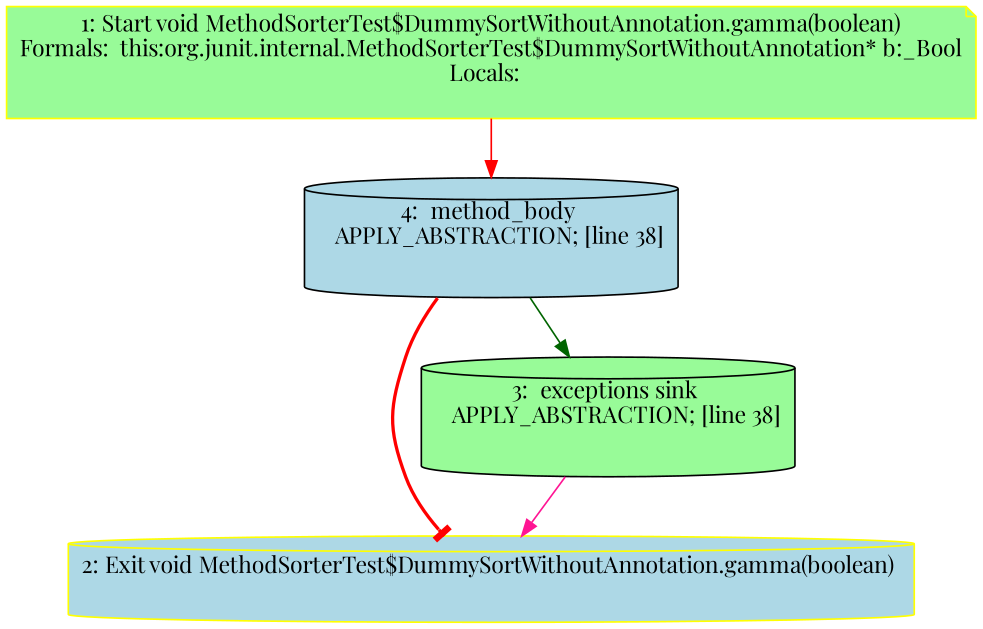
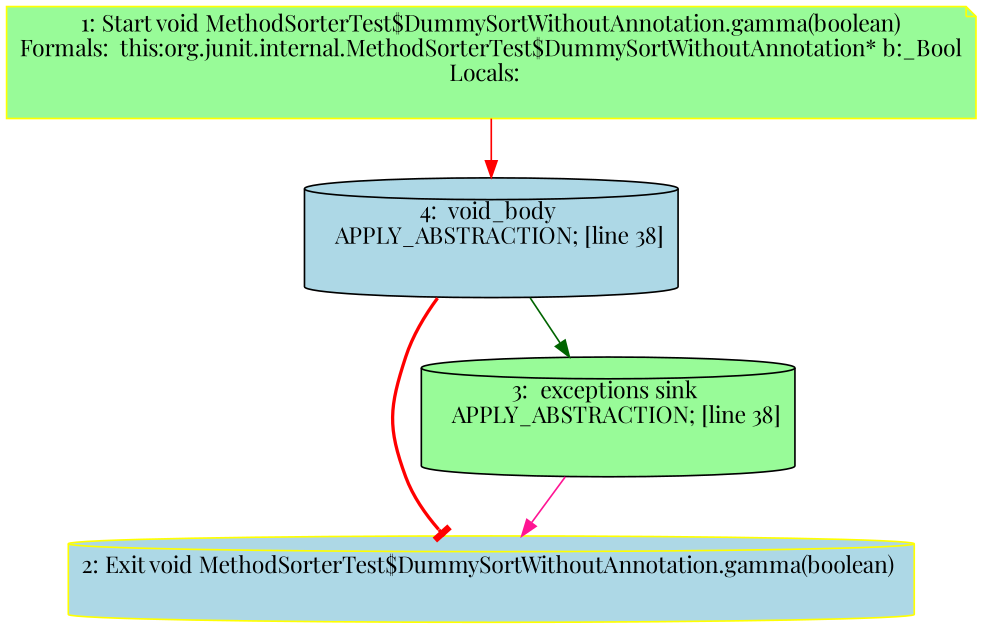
node "4:  method_body APPLY_ABSTRACTION; [line 38]": label "4:  method_body APPLY_ABSTRACTION; [line 38]" -> "4:  void_body APPLY_ABSTRACTION; [line 38]"
